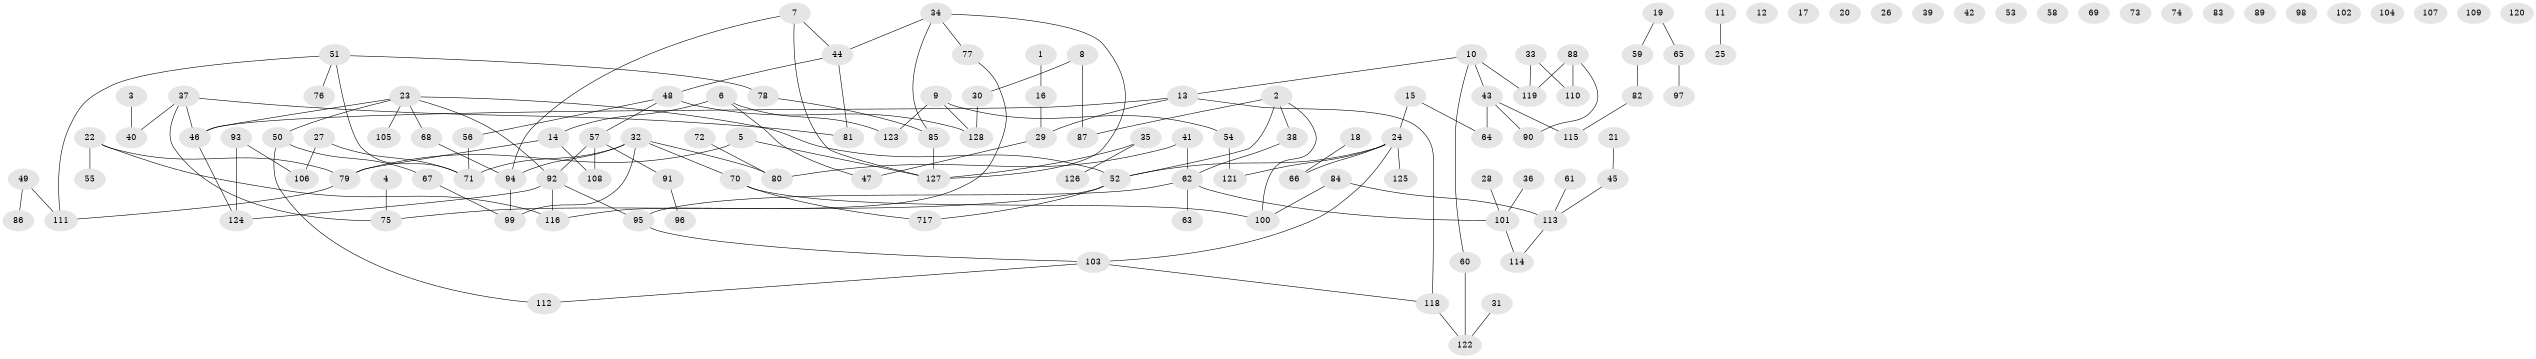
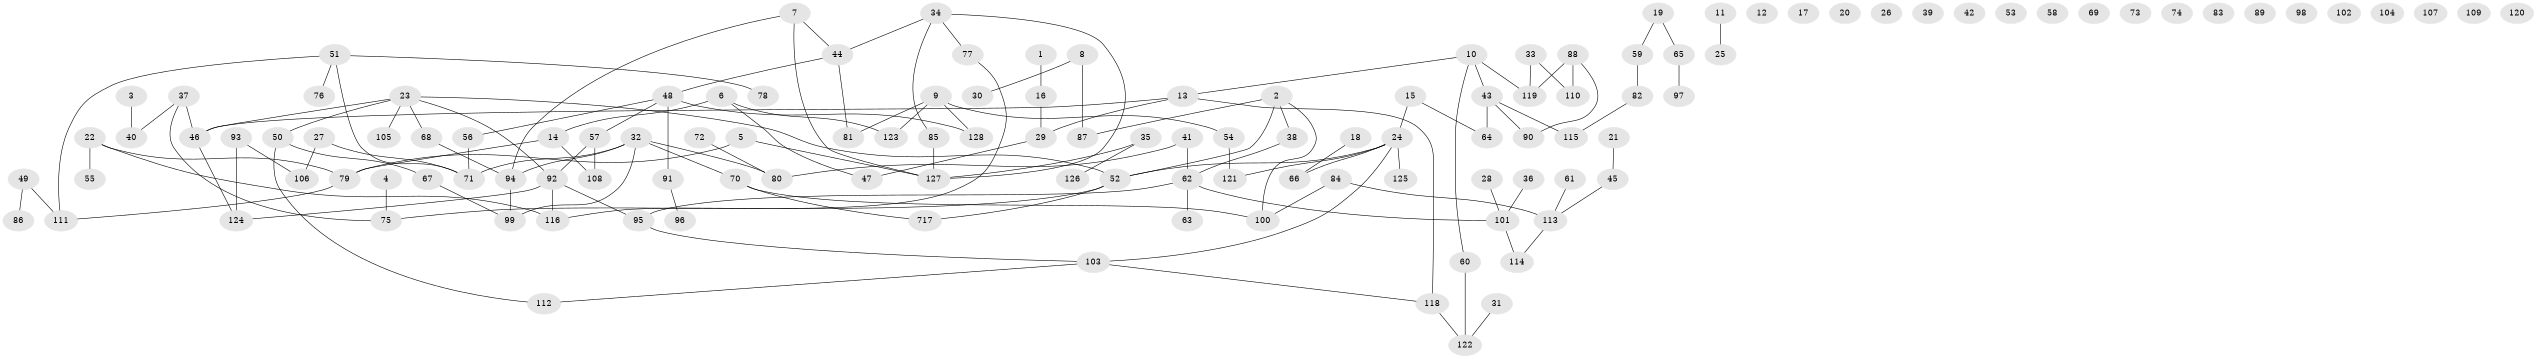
edge "78" -- "85": removed
edge "37" -- "81": now "9" -- "81"
edge "30" -- "128": removed
edge "57" -- "91": now "48" -- "91"
